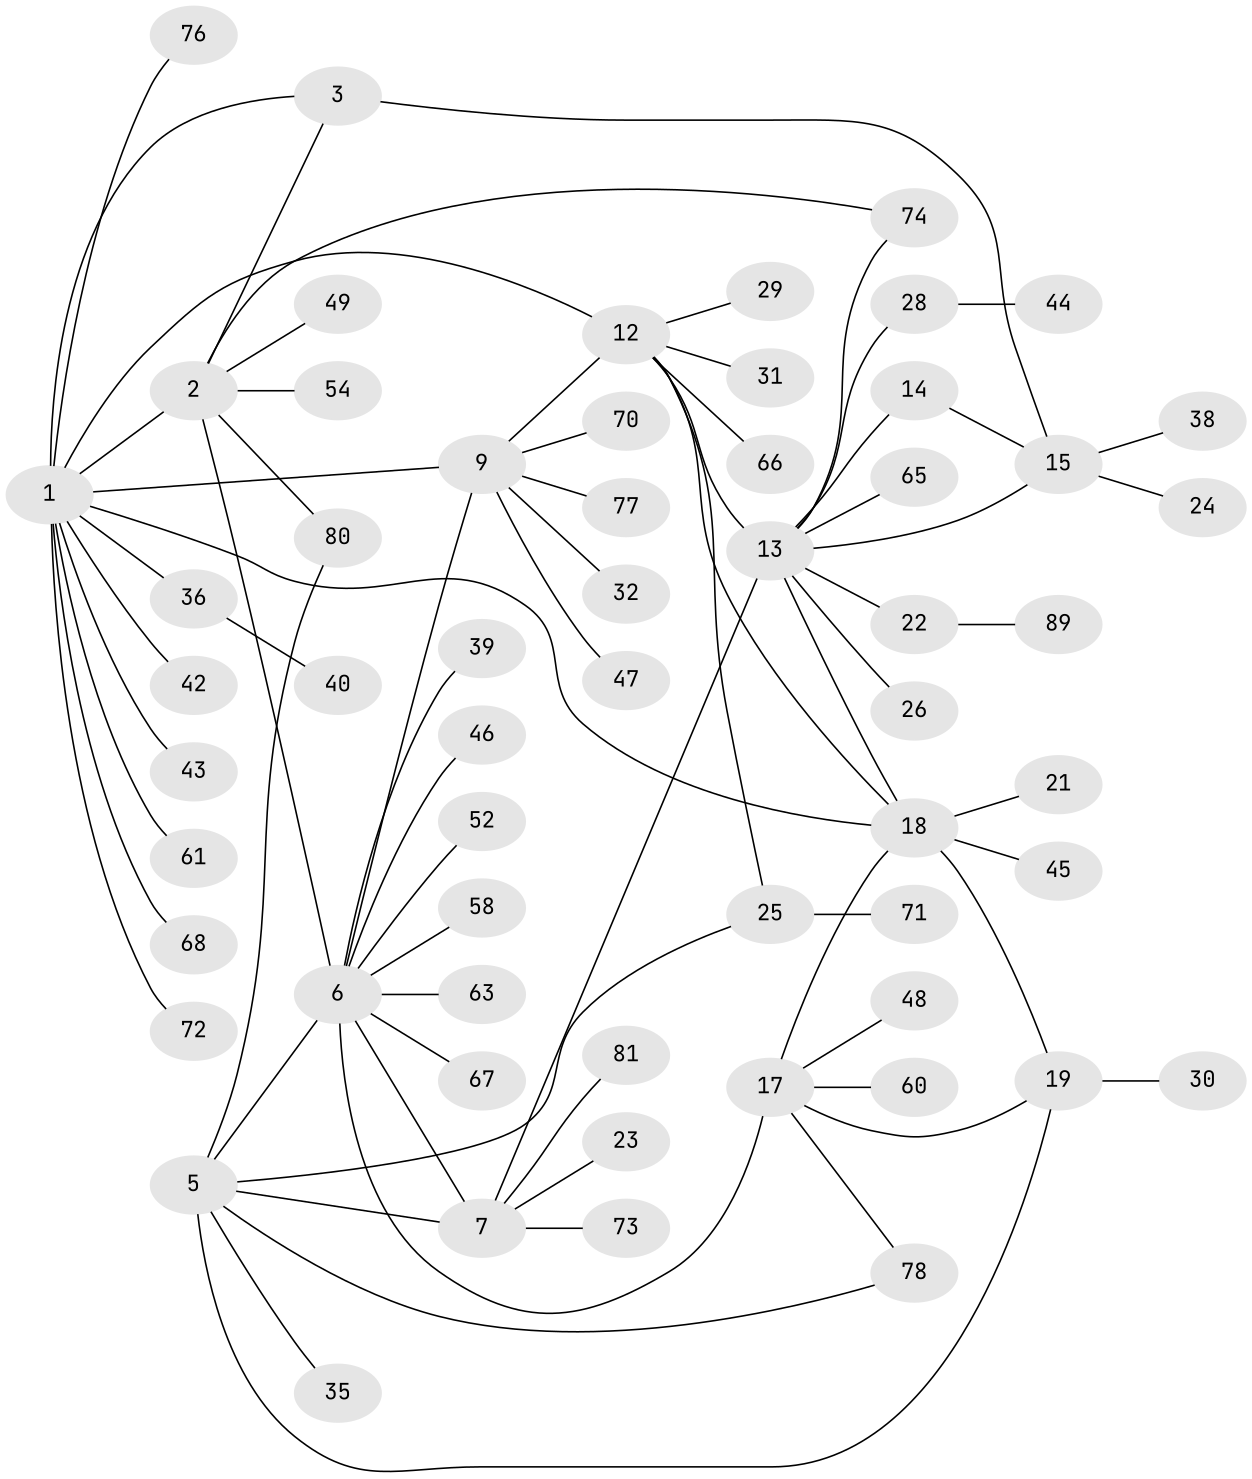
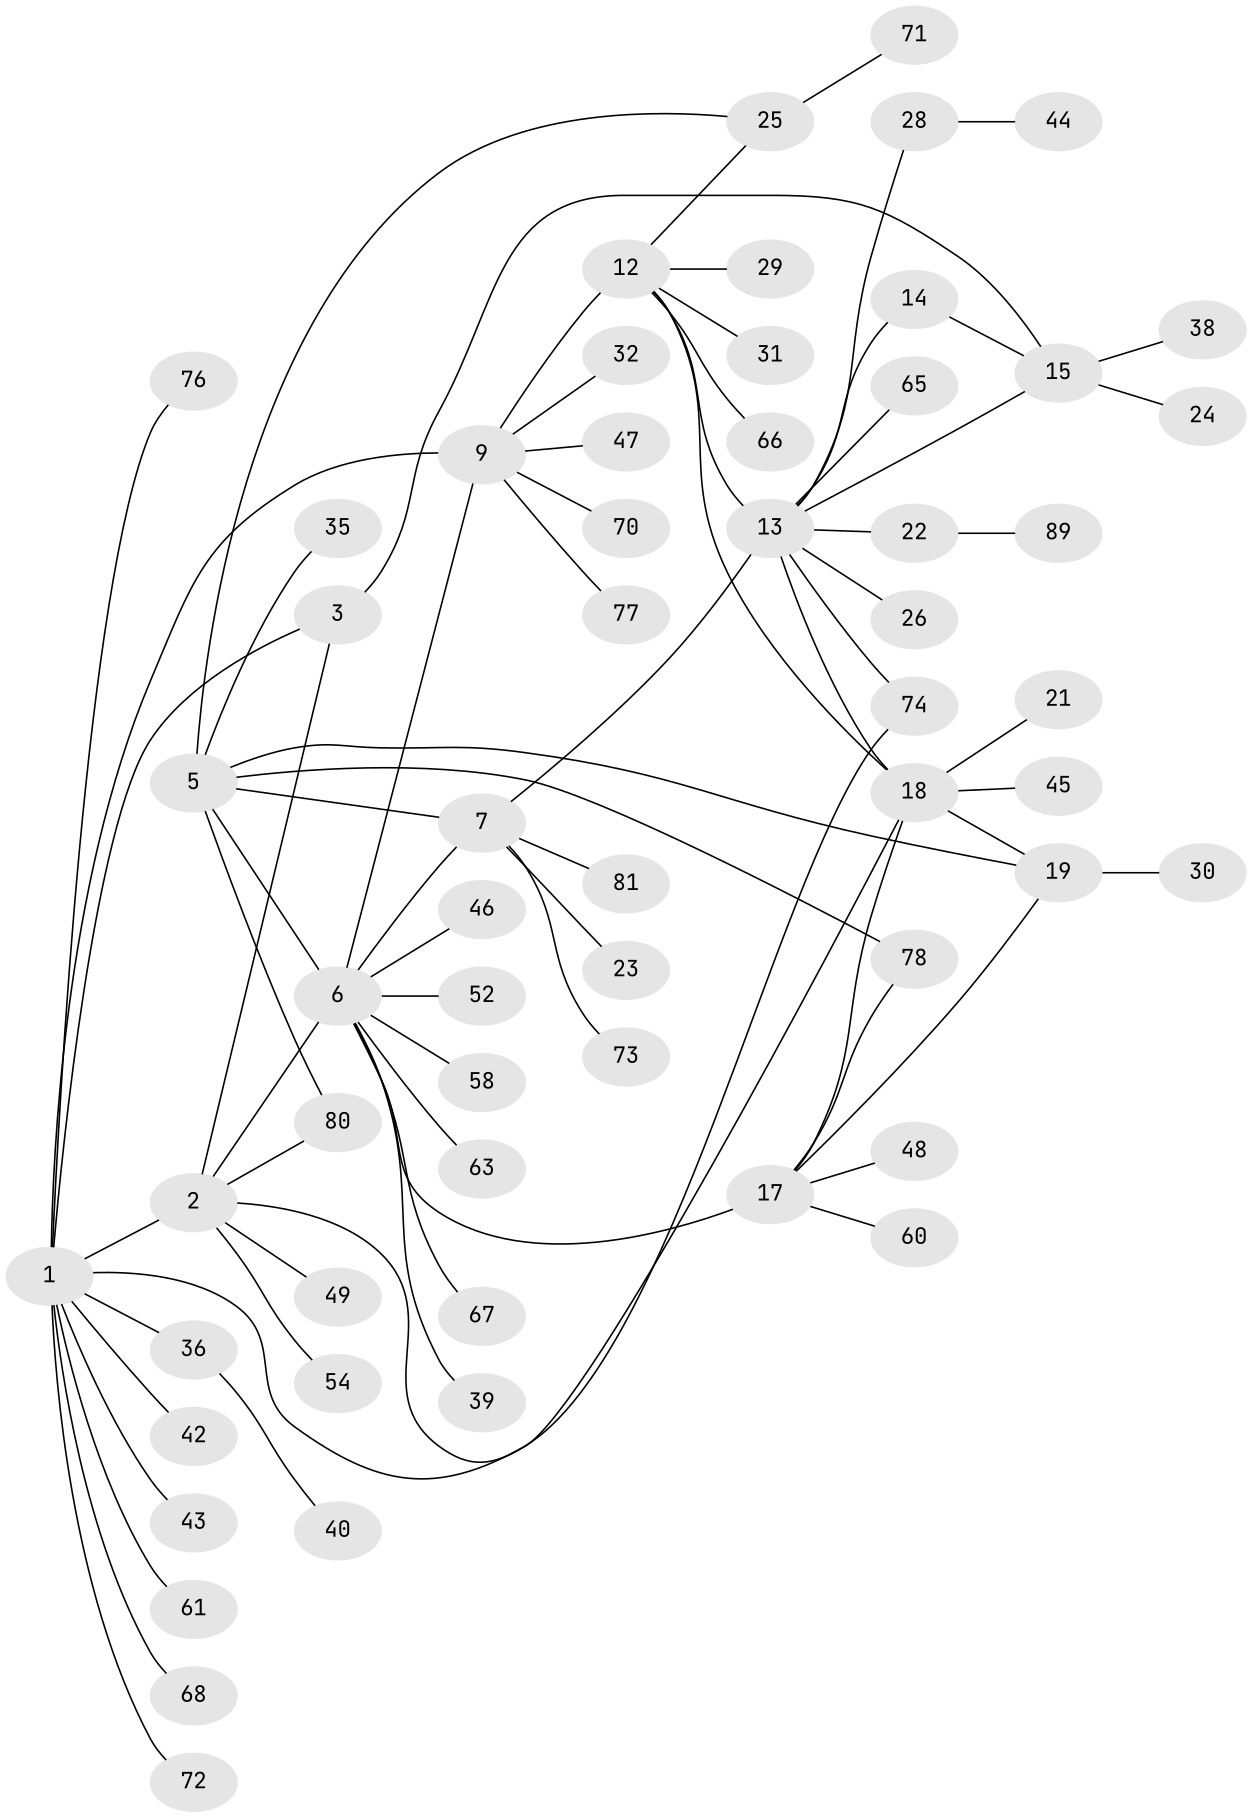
edge "12" -- "1": removed
